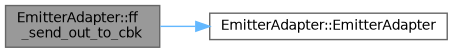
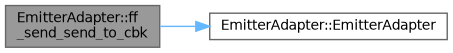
node "EmitterAdapter::ff _send_out_to_cbk": label "EmitterAdapter::ff _send_out_to_cbk" -> "EmitterAdapter::ff _send_send_to_cbk"
